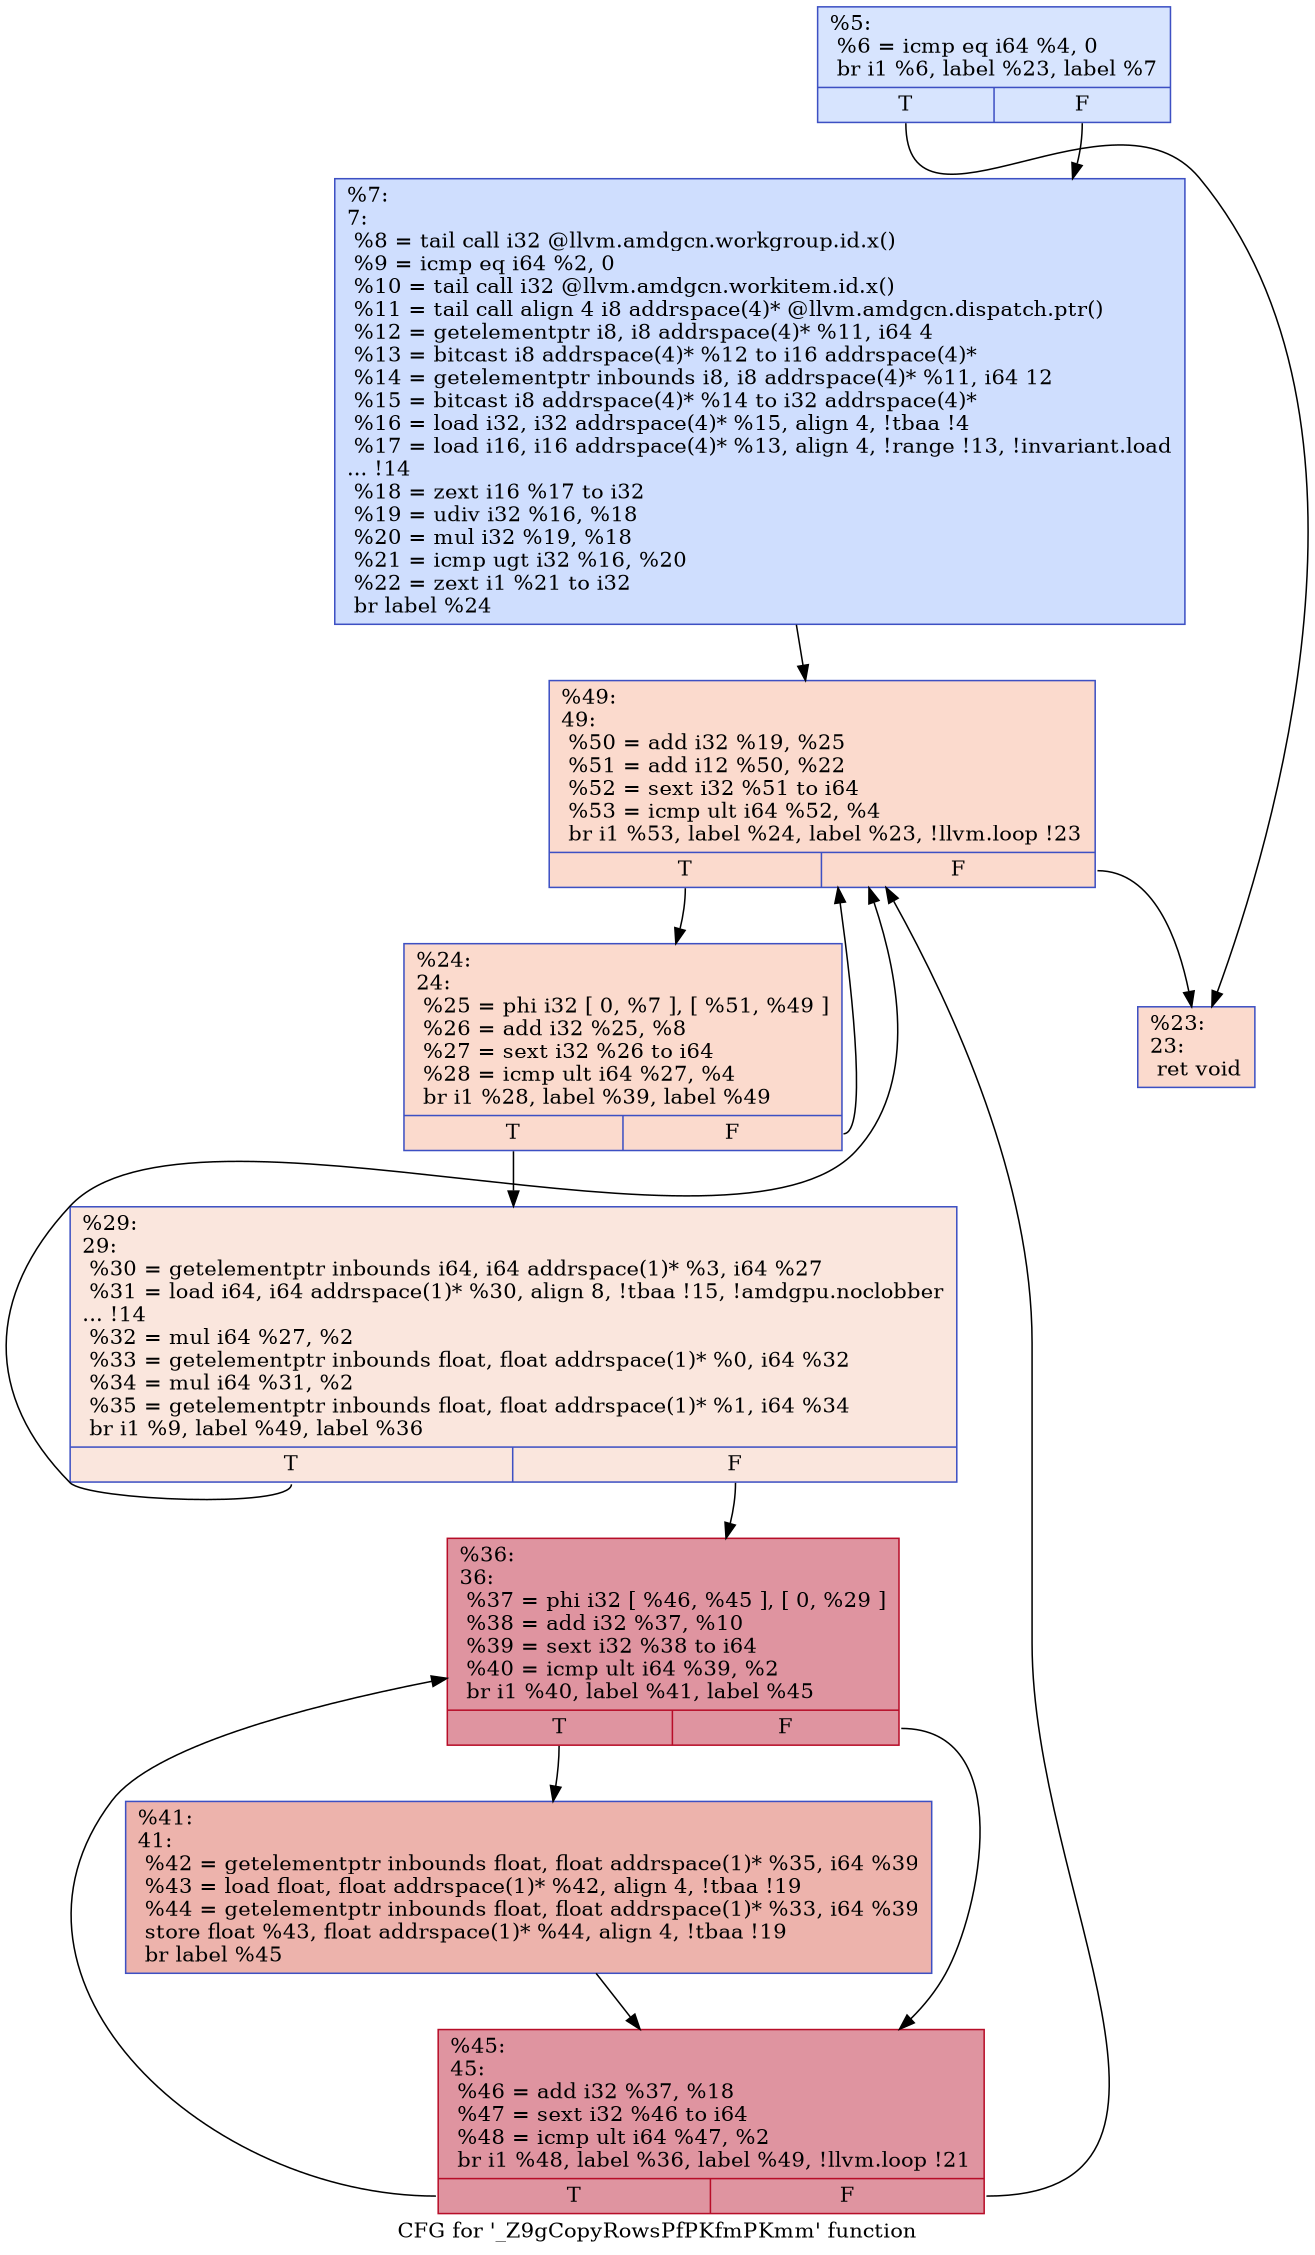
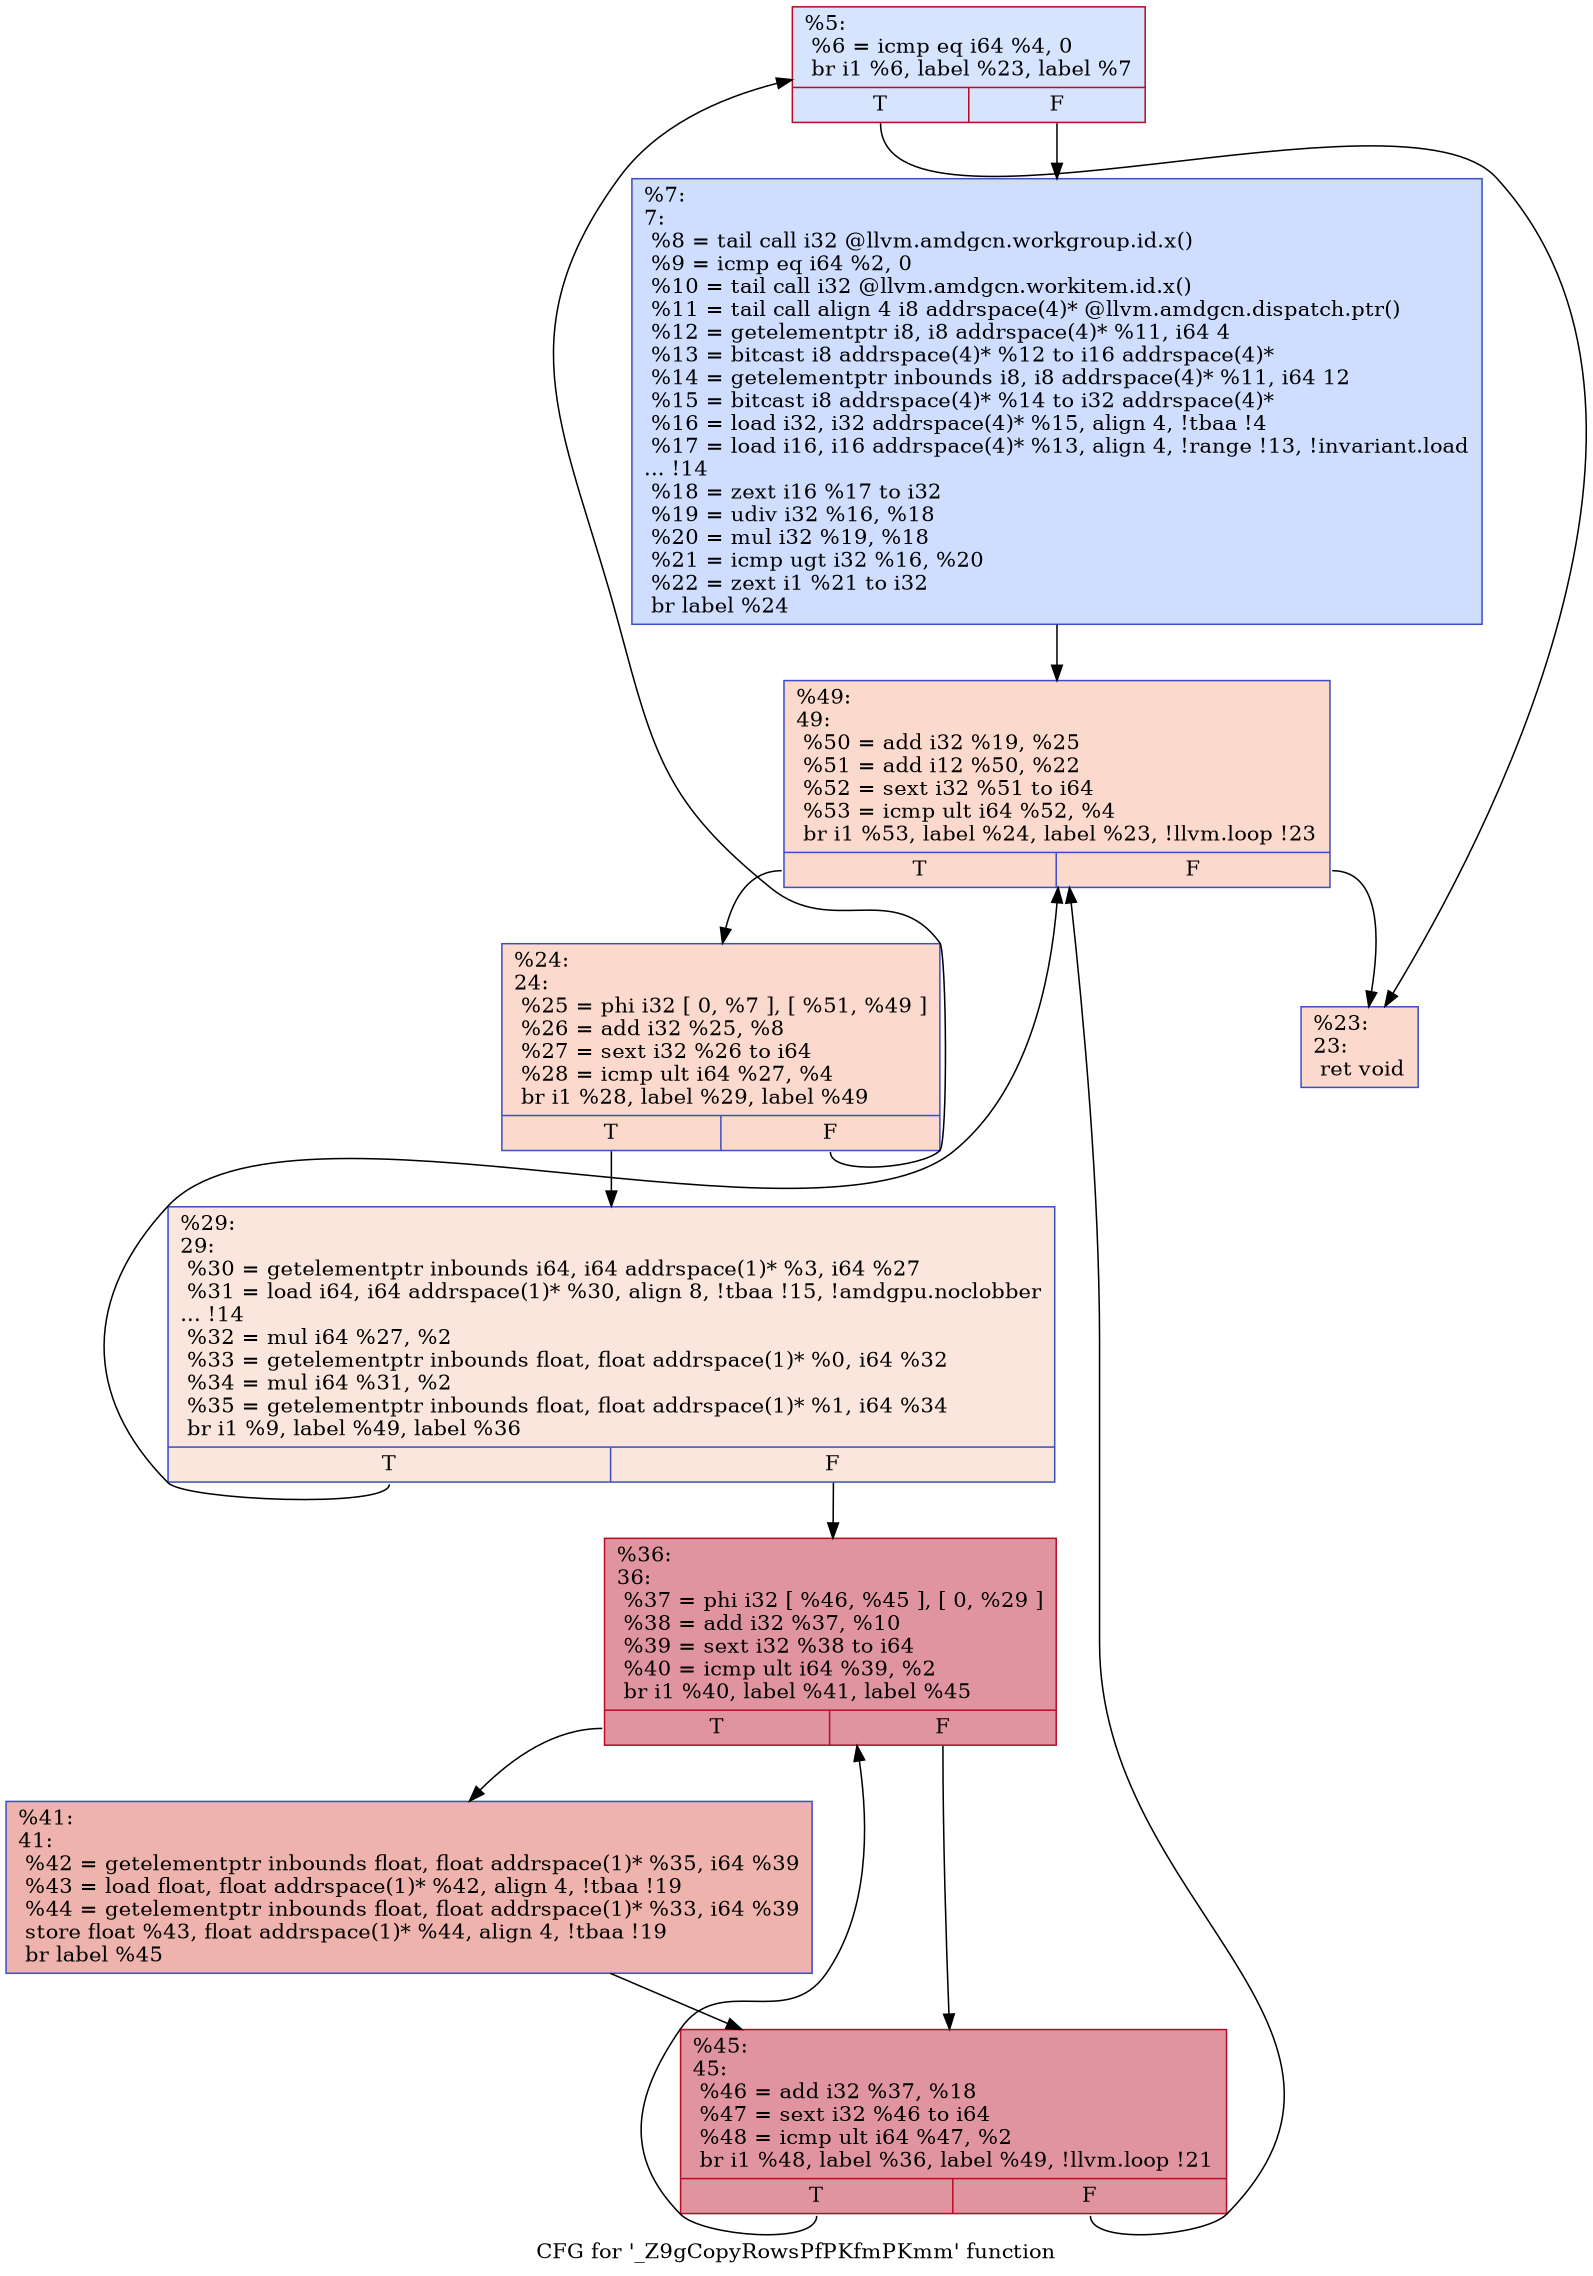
node "%5:": color #3d50c3ff -> #b70d28ff
edge "%24:" -> "%49:": now "%24:" -> "%5:"
node "%24:": text "br i1 %28, label %39, label %49" -> "br i1 %28, label %29, label %49"
